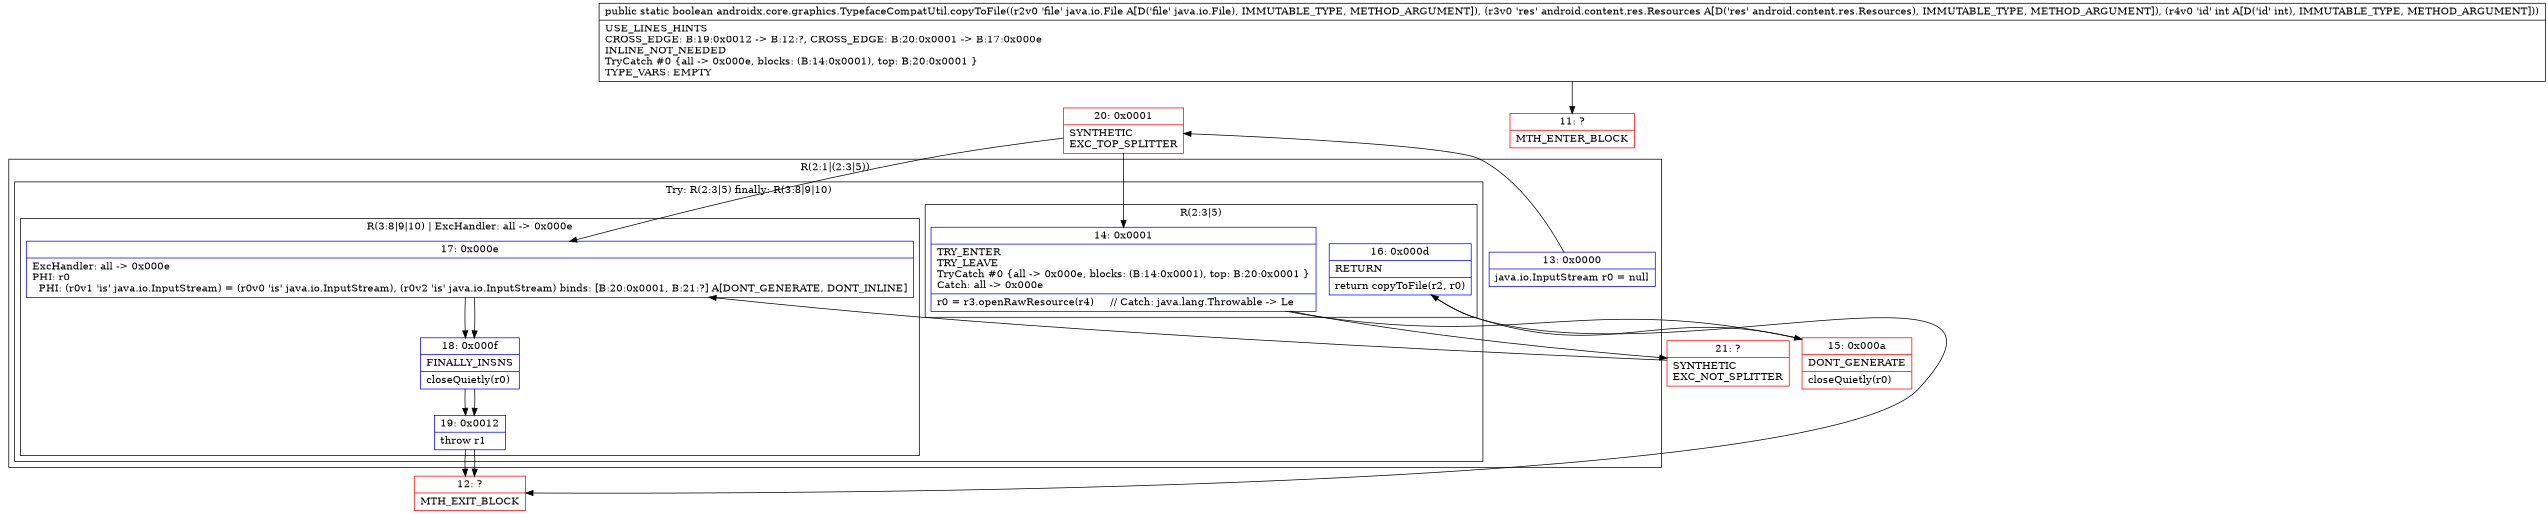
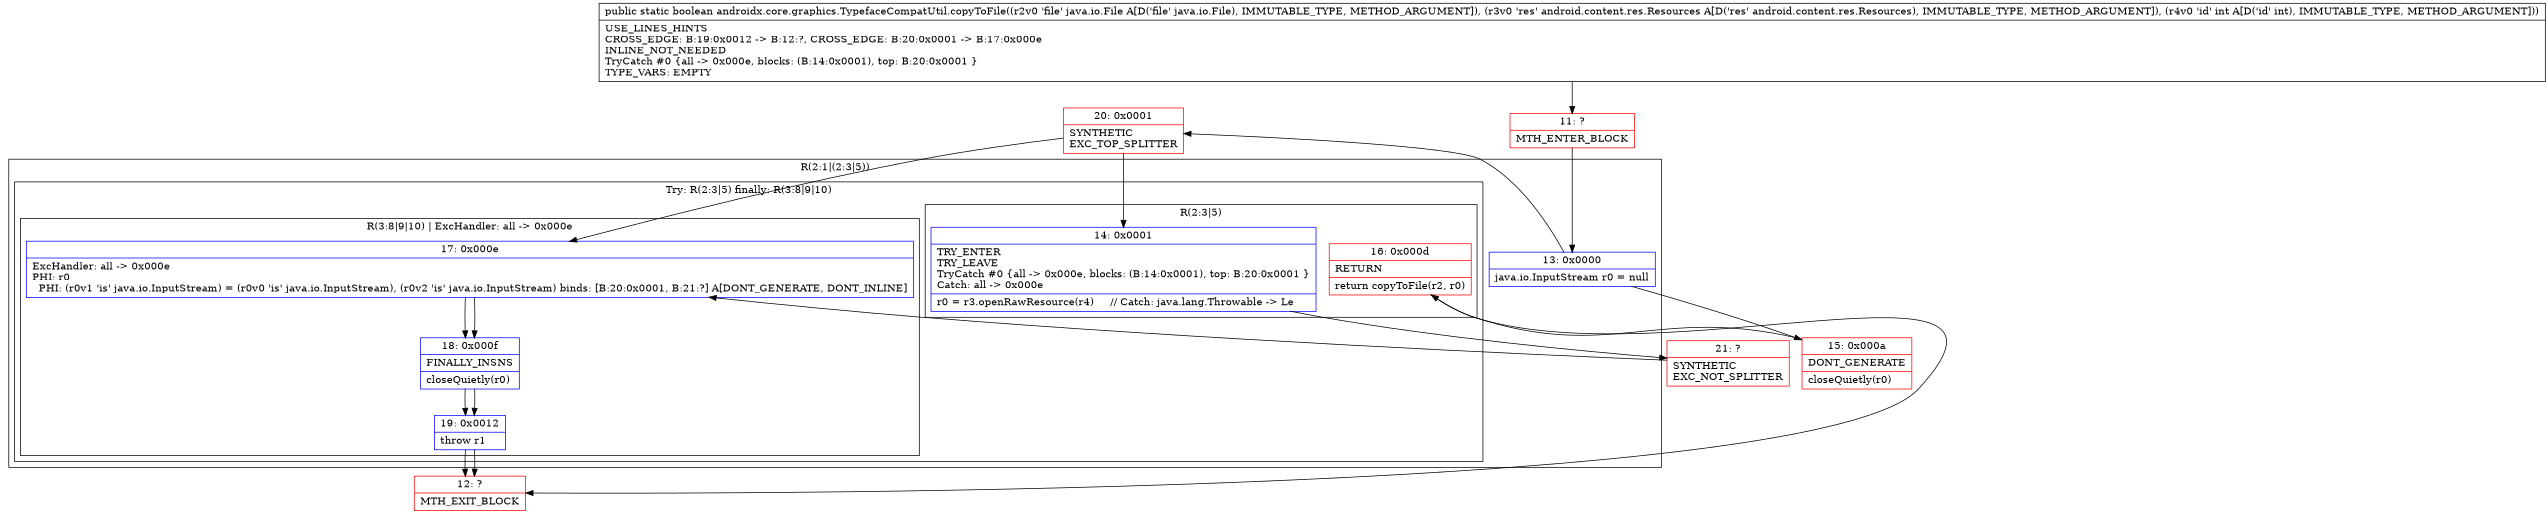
edge "11: ?" -> "13: 0x0000": added
node "16: 0x000d": color blue -> red
edge "14: 0x0001" -> "15: 0x000a": now "13: 0x0000" -> "15: 0x000a"
